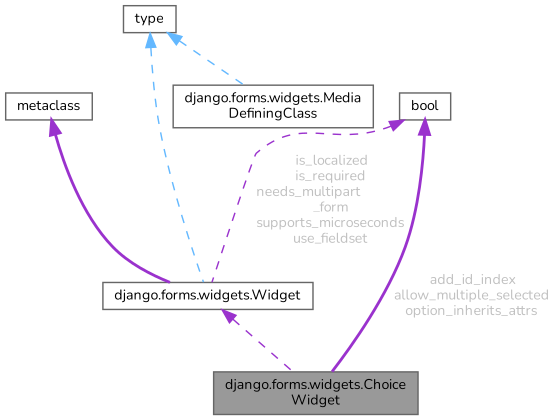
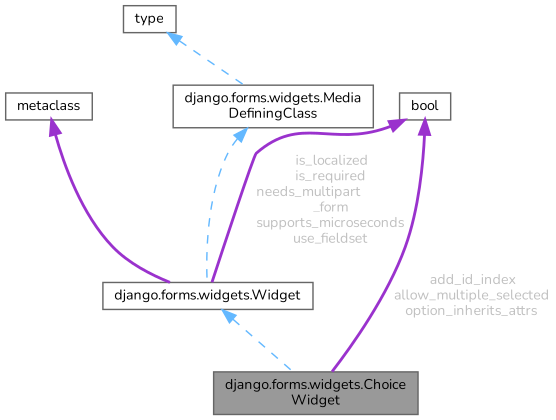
edge "django.forms.widgets.Widget" -> "bool": style dashed -> bold
edge "django.forms.widgets.Widget" -> "type": now "django.forms.widgets.Widget" -> "django.forms.widgets.Media DefiningClass"
edge "django.forms.widgets.Choice Widget" -> "django.forms.widgets.Widget": color darkorchid3 -> steelblue1
